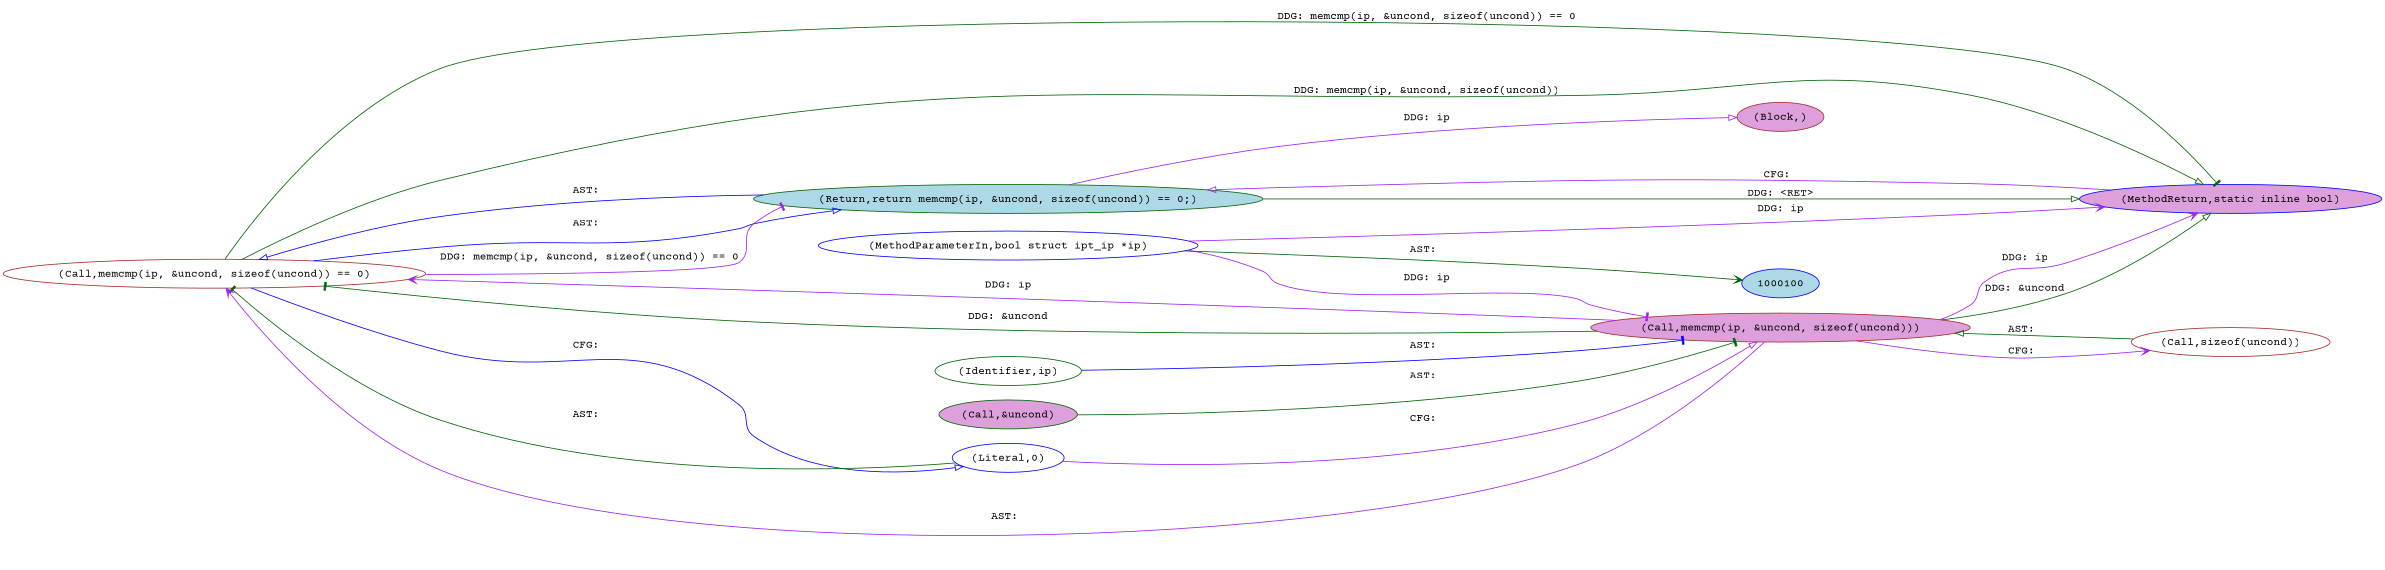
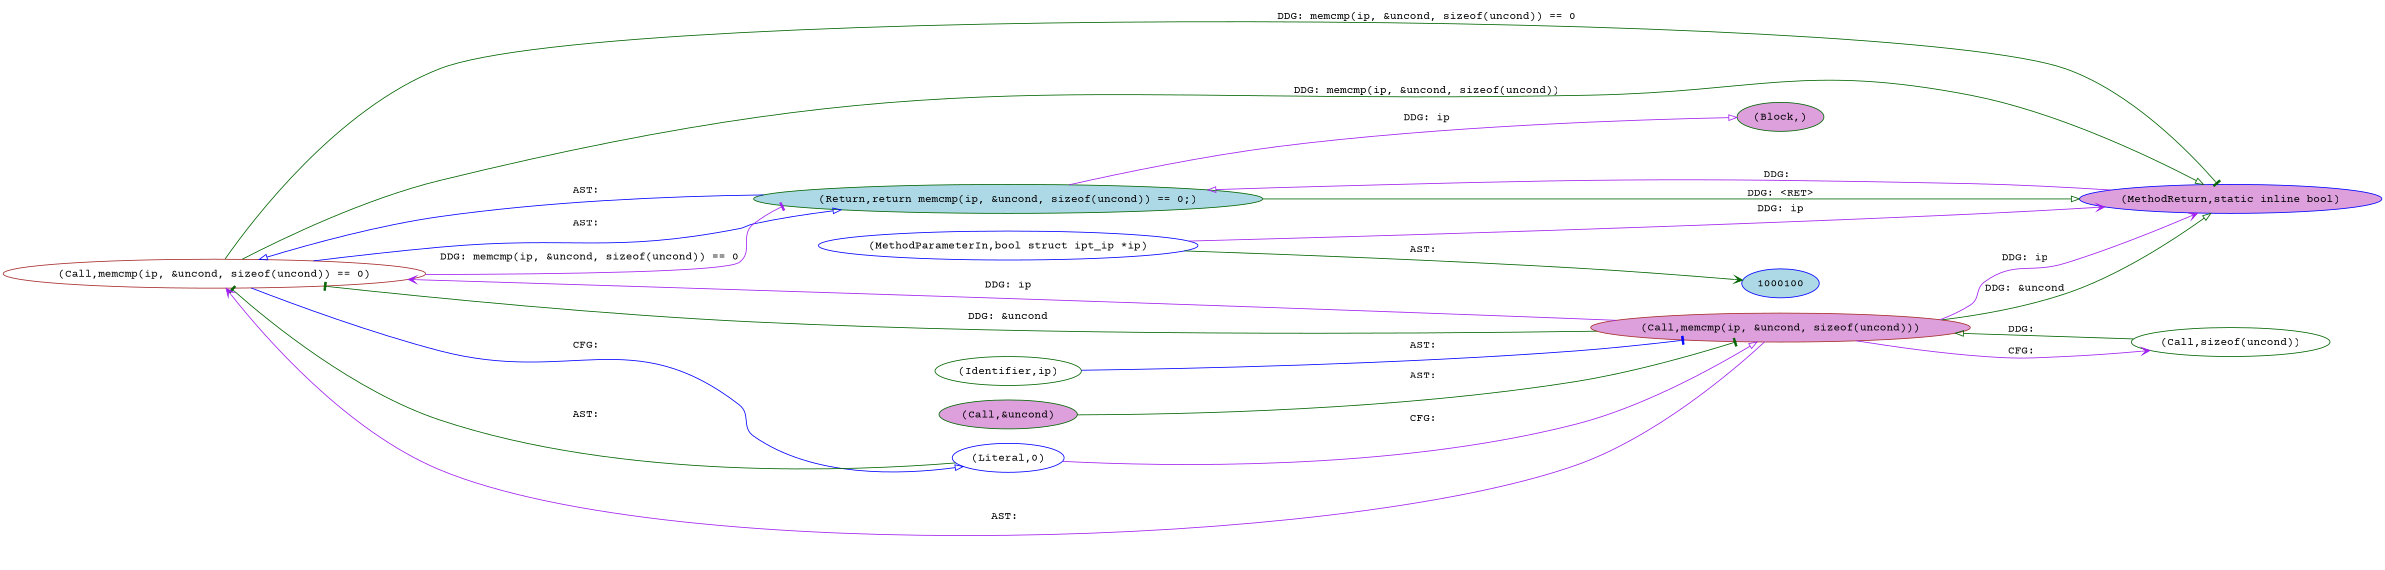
node "(Block,)": color brown -> darkgreen
edge "(MethodReturn,static inline bool)" -> "(Return,return memcmp(ip, &uncond, sizeof(uncond)) == 0;)": label "CFG: " -> "DDG: "
edge "(MethodParameterIn,bool struct ipt_ip *ip)" -> "(Call,memcmp(ip, &uncond, sizeof(uncond)))": removed, label "DDG: ip"
edge "(Call,sizeof(uncond))" -> "(Call,memcmp(ip, &uncond, sizeof(uncond)))": label "AST: " -> "DDG: "
node "(Call,sizeof(uncond))": color brown -> darkgreen
